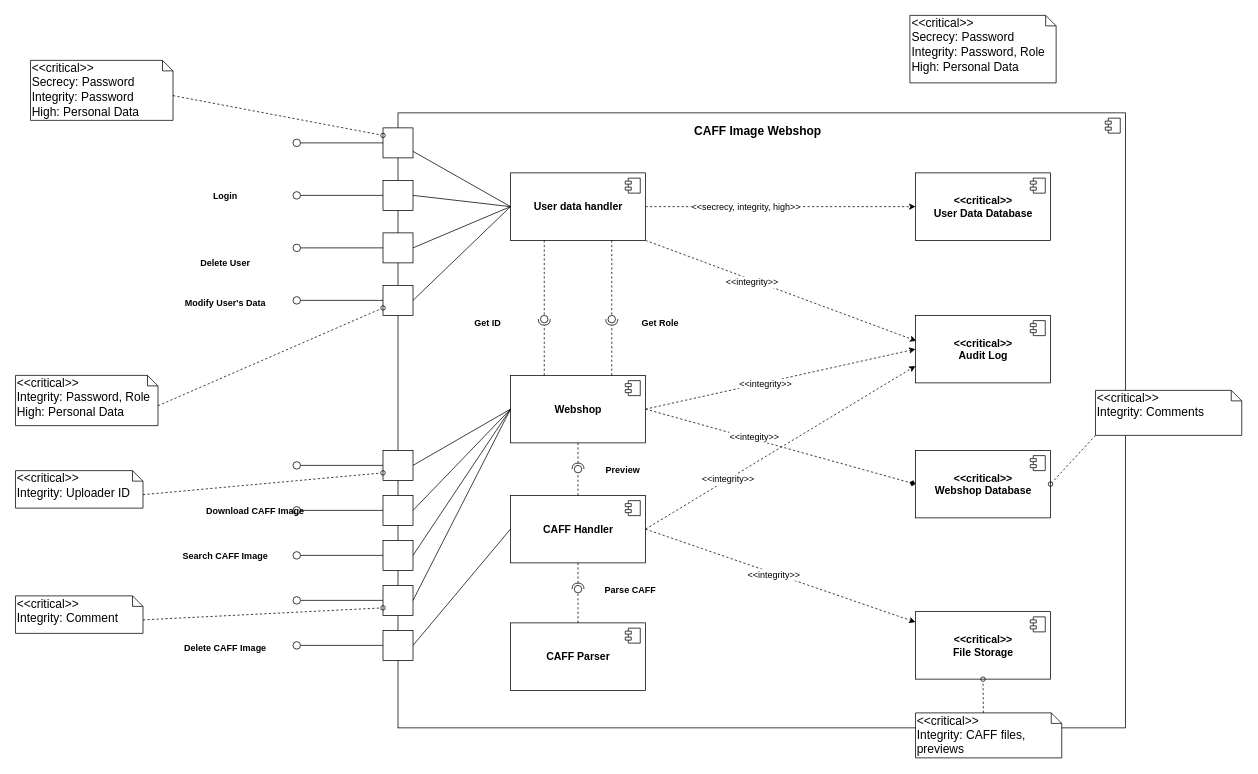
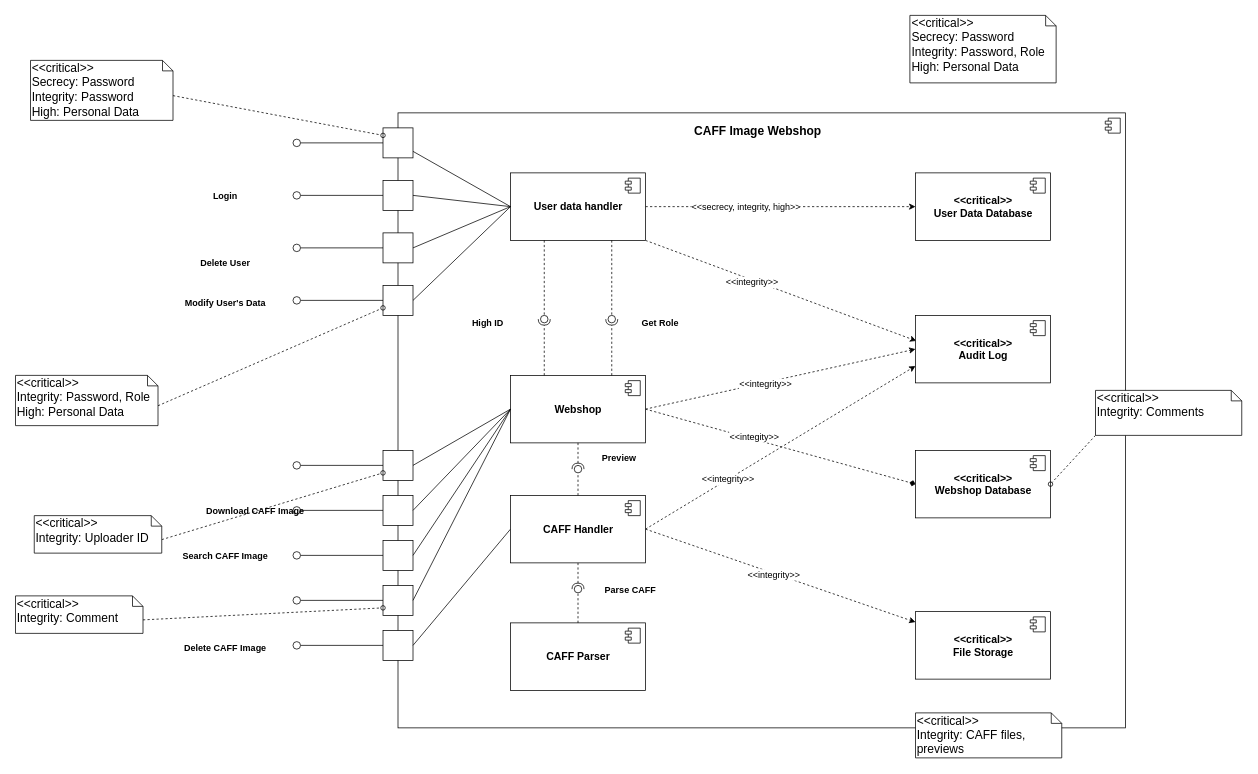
node "Get ID": label "Get ID" -> "High ID"
node "Preview": moved (623, 469) -> (619, 458)
node "<<critical>> Integrity: Uploader ID": moved (79, 489) -> (98, 534)
edge "<<critical>> Integrity: CAFF files, previews" -> "<<critical>> File Storage": removed
